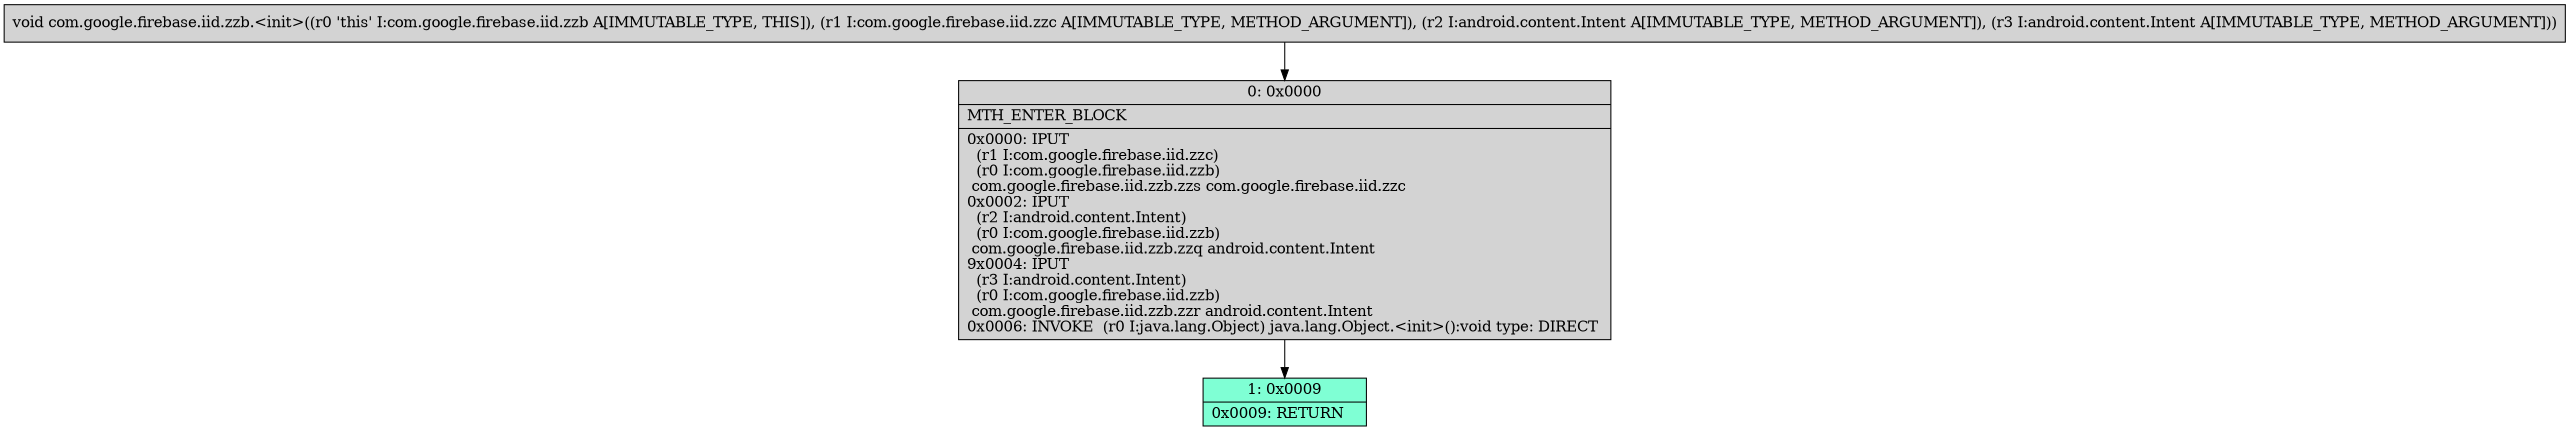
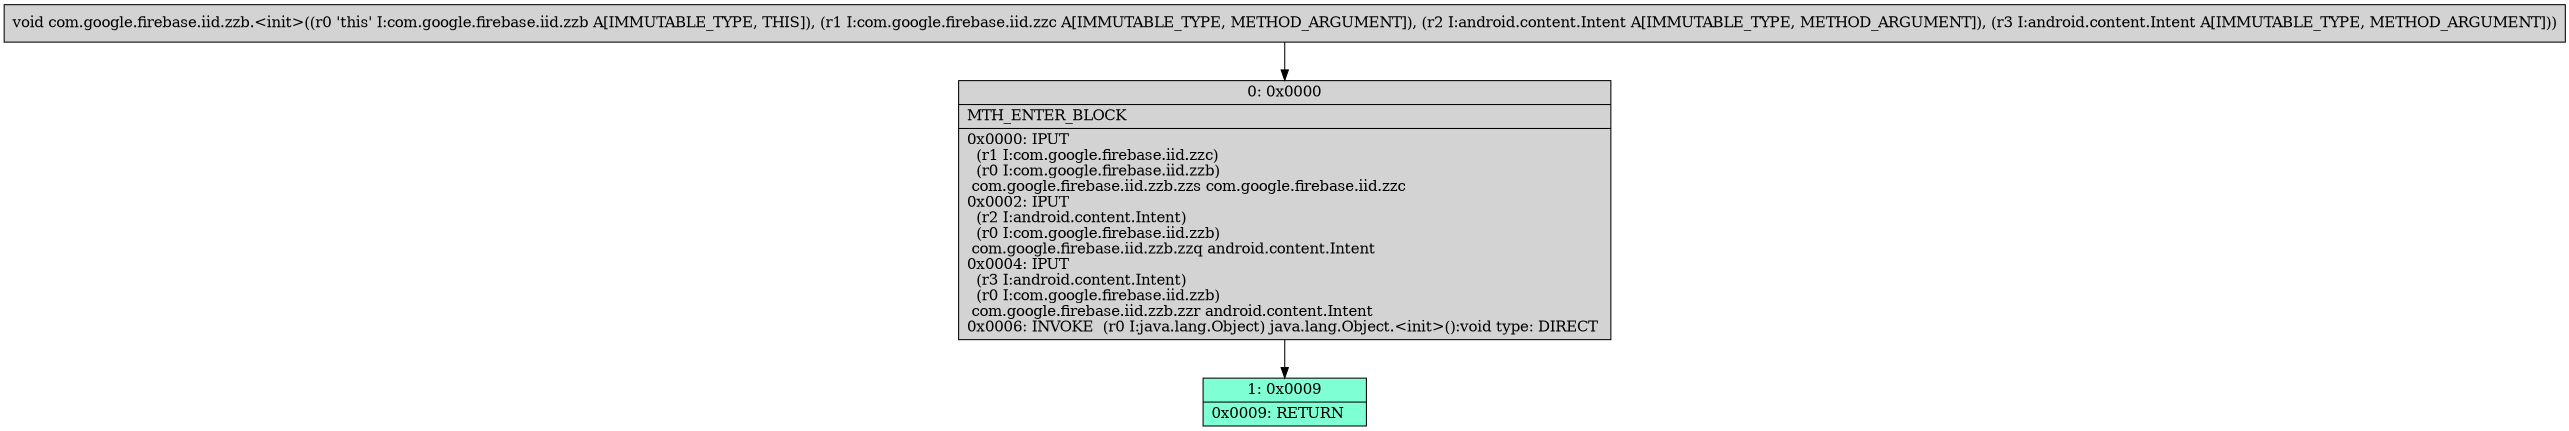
node "0: 0x0000": text "9x0004: IPUT" -> "0x0004: IPUT"
